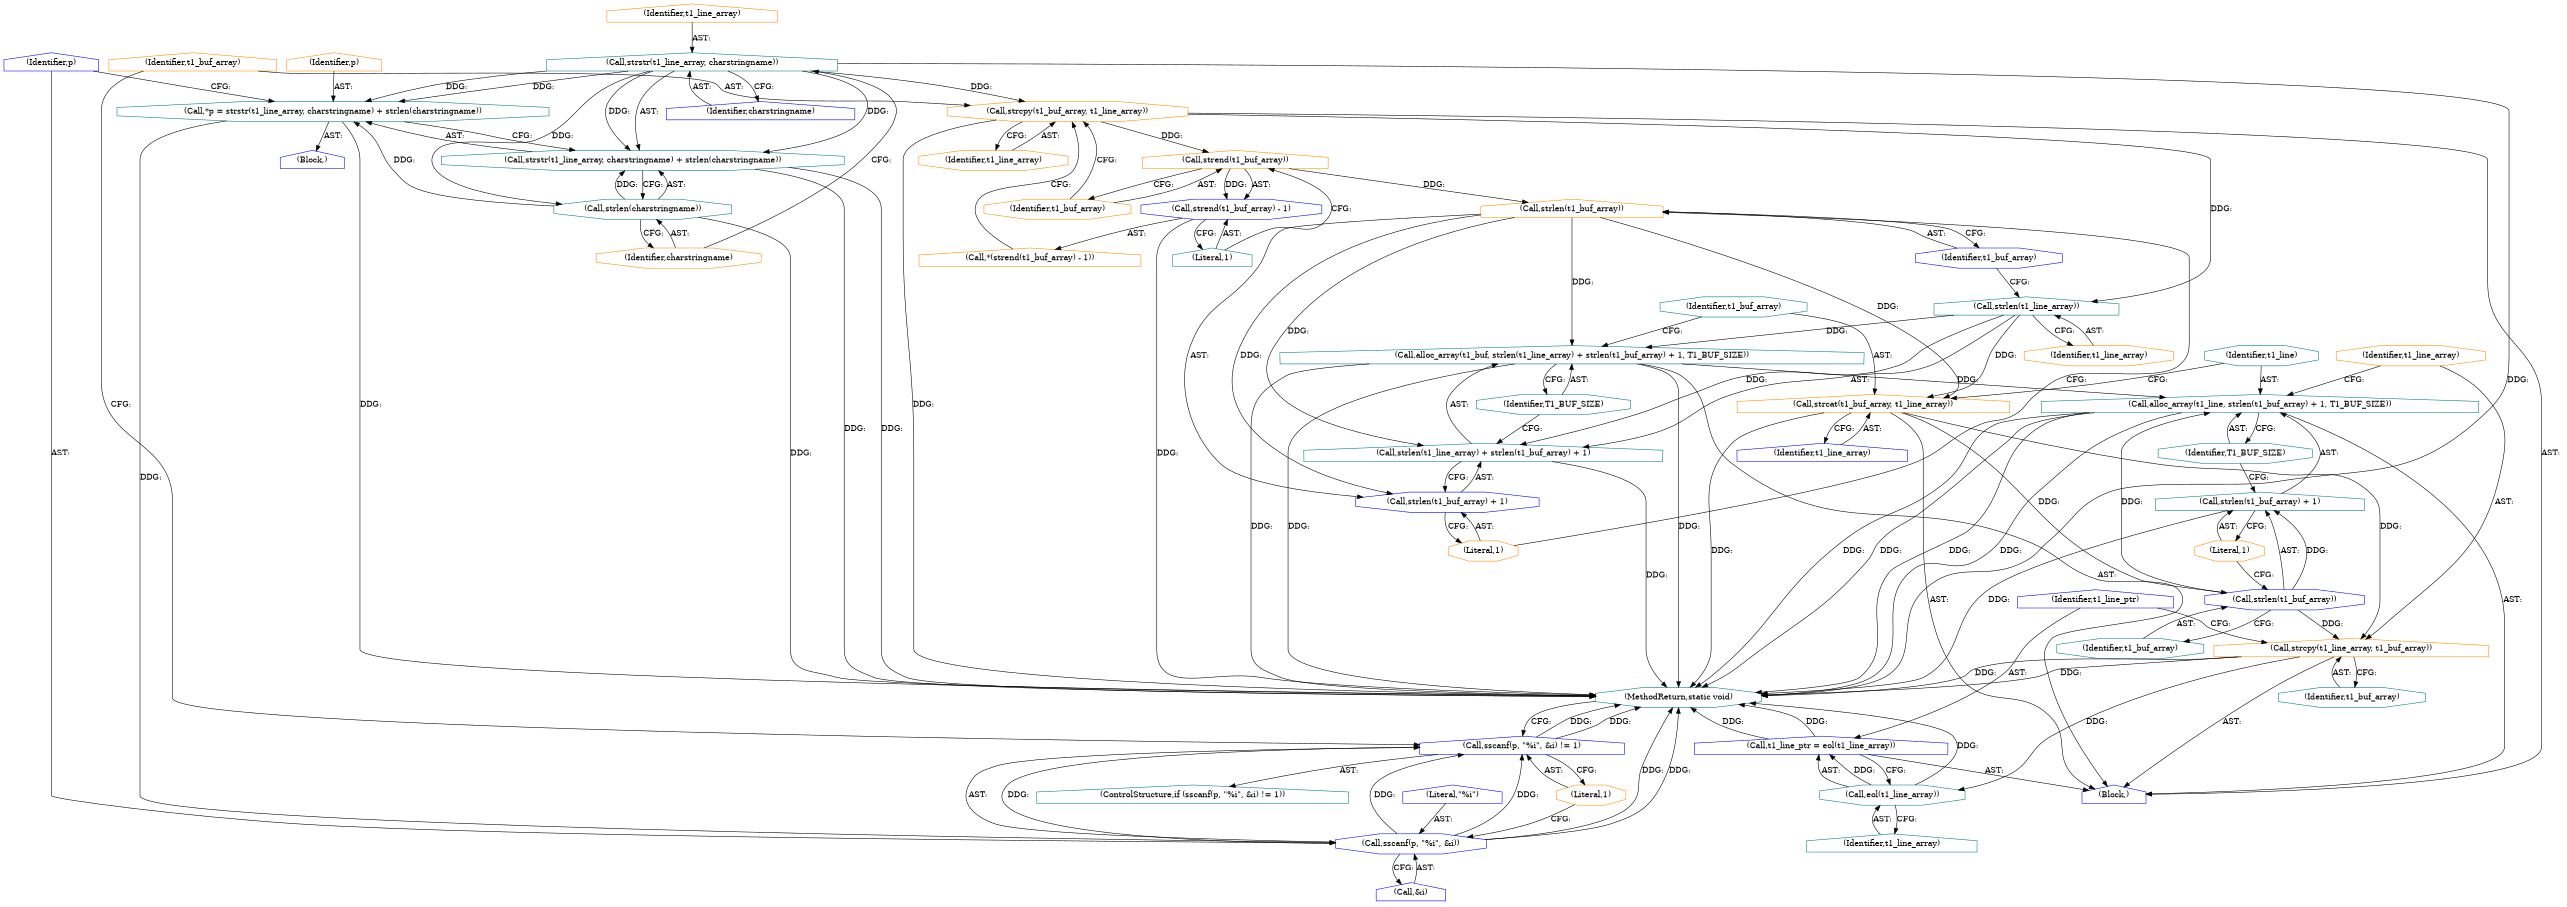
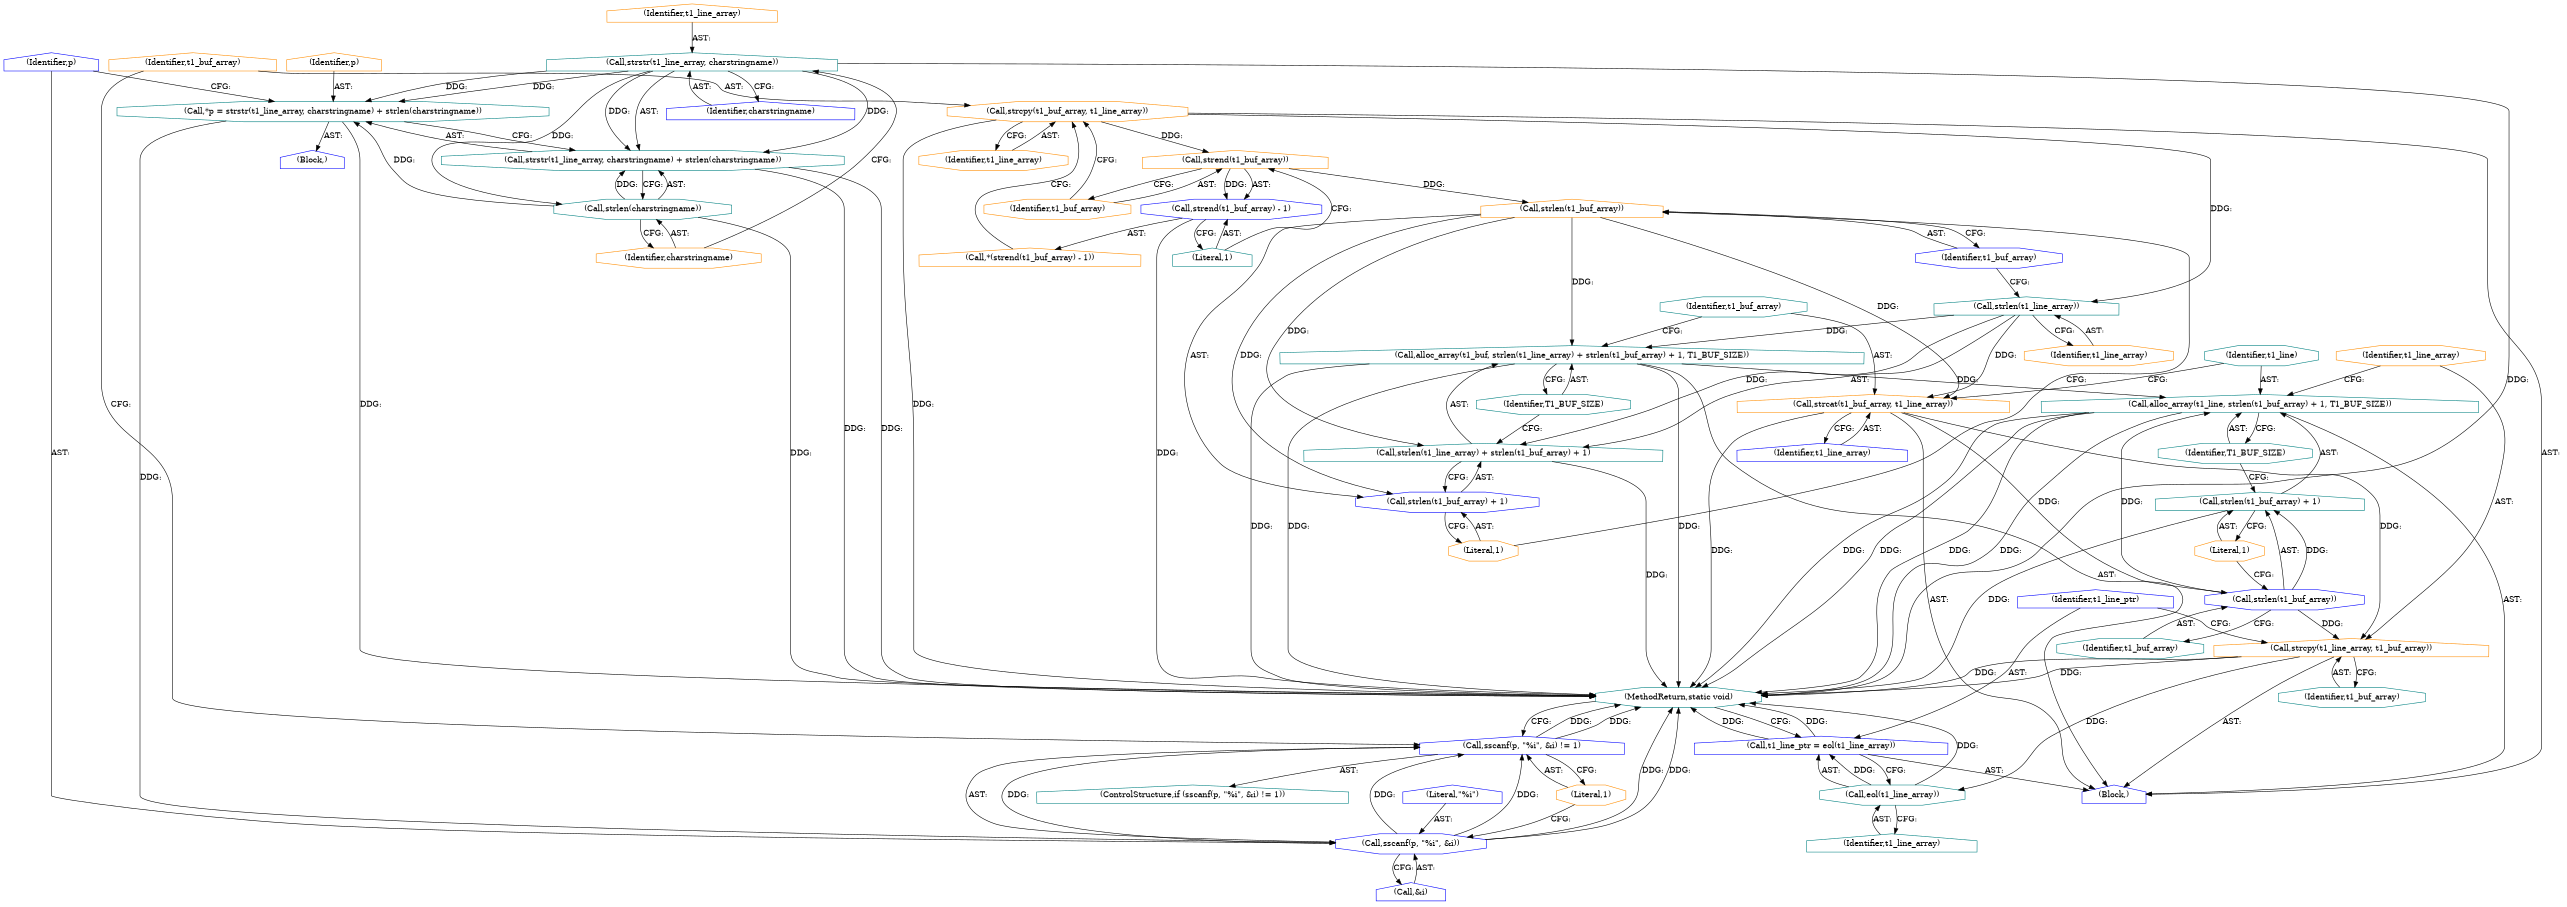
edge "(Call,strstr(t1_line_array, charstringname))" -> "(Call,strcpy(t1_buf_array, t1_line_array))": removed, label "DDG:"
edge "(MethodReturn,static void)" -> "(Call,t1_line_ptr = eol(t1_line_array))": added, label "CFG:"
